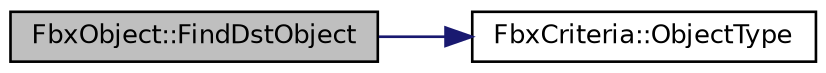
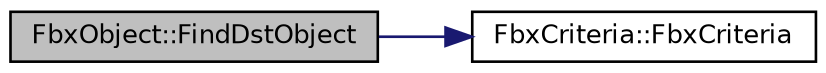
node "FbxCriteria::ObjectType": label "FbxCriteria::ObjectType" -> "FbxCriteria::FbxCriteria"
